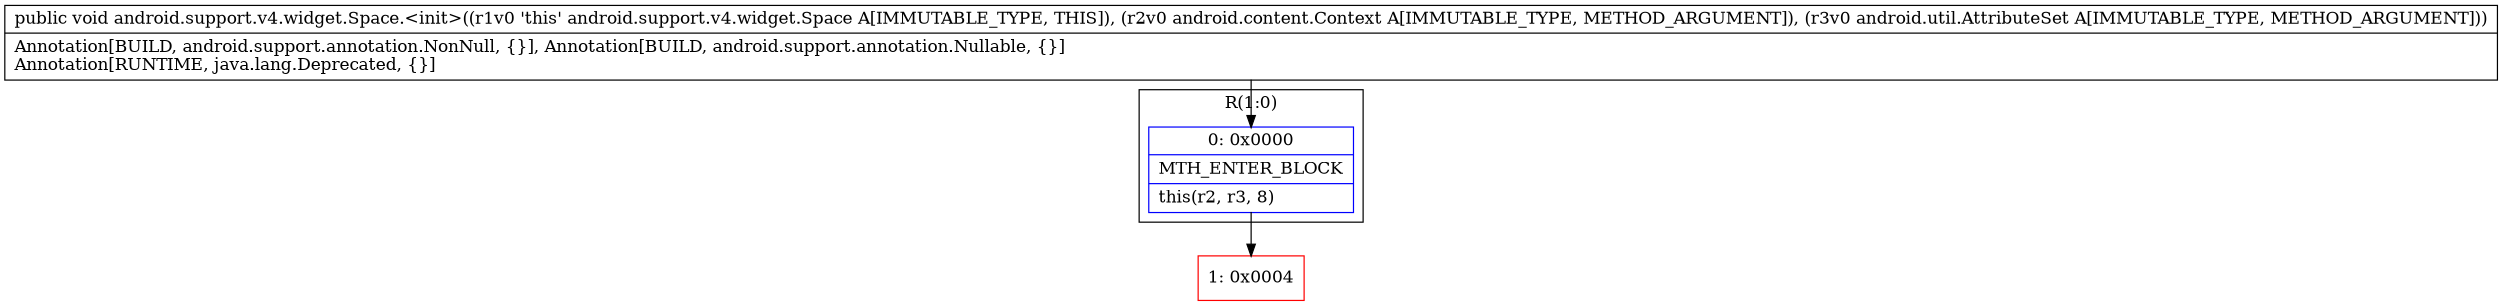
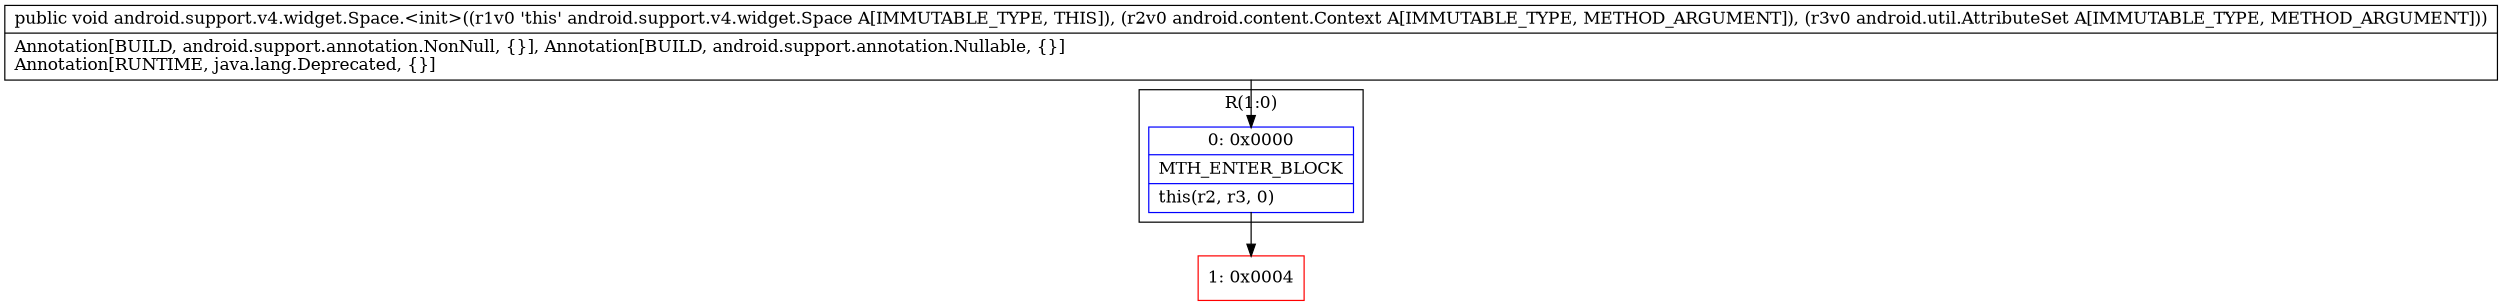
node "0: 0x0000": text "this(r2, r3, 8)" -> "this(r2, r3, 0)"
